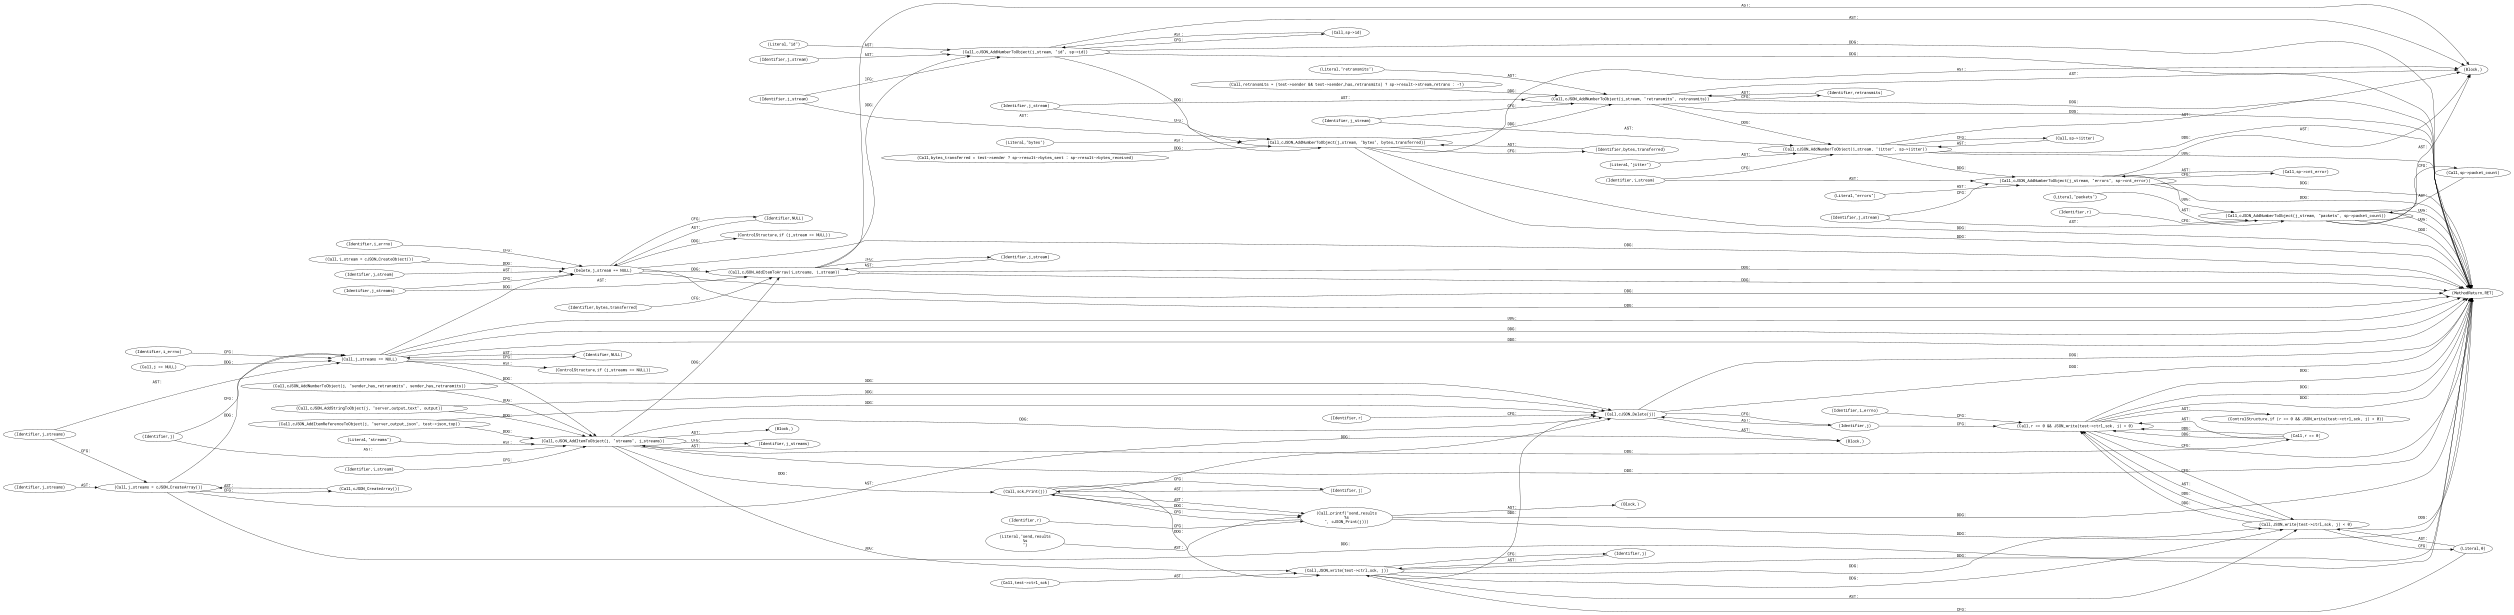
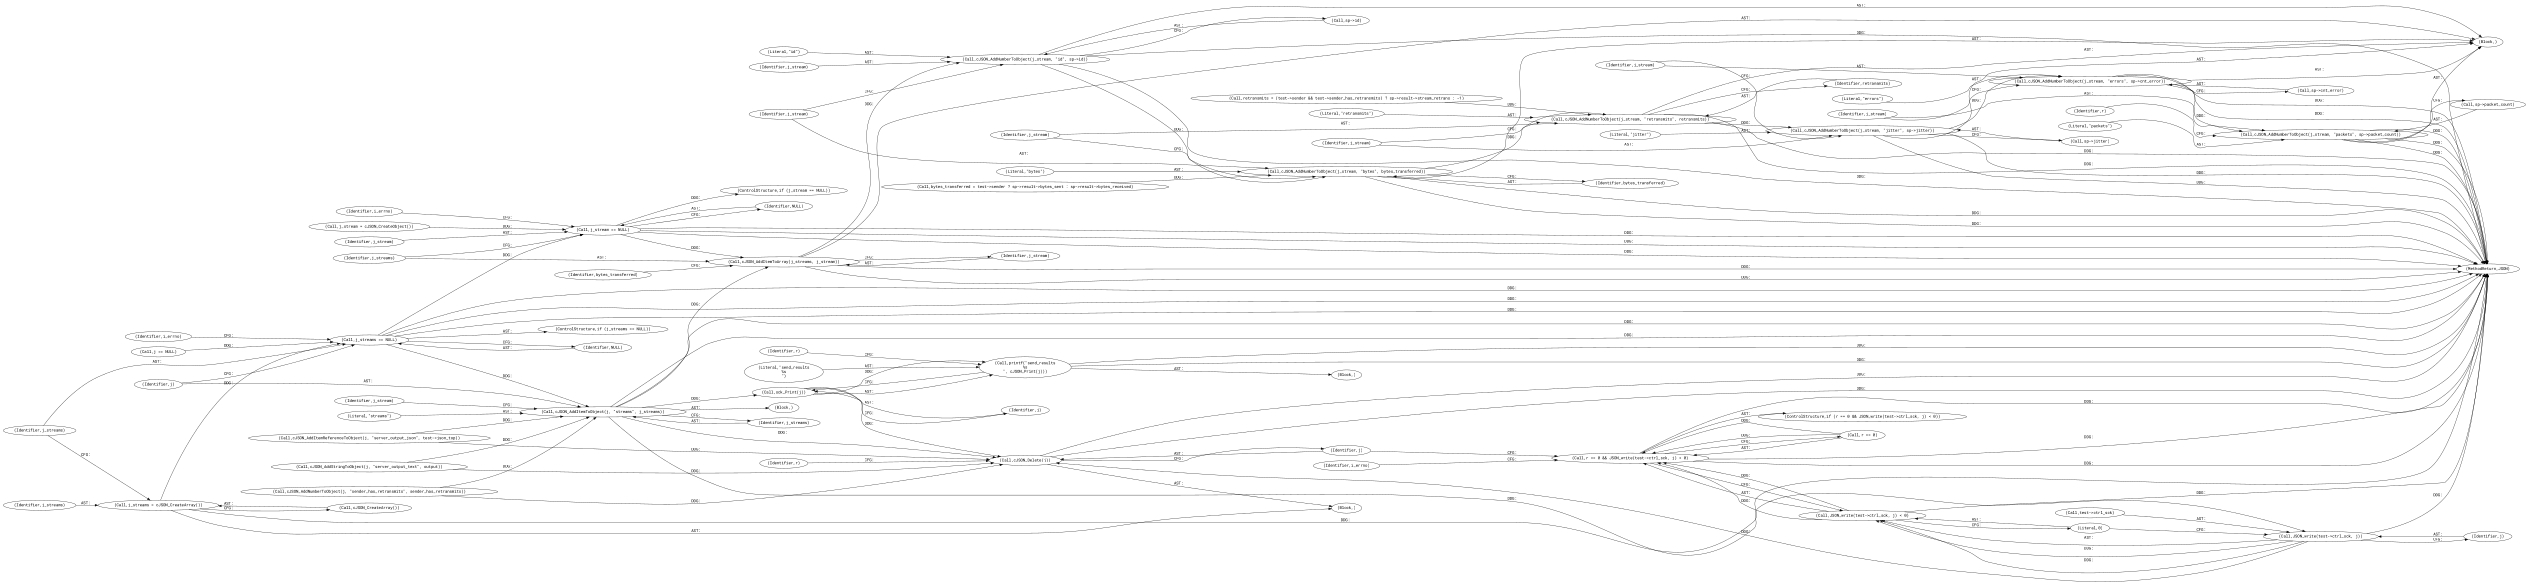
node "(Delete,j_stream == NULL)": label "(Delete,j_stream == NULL)" -> "(Call,j_stream == NULL)"
node "(MethodReturn,RET)": label "(MethodReturn,RET)" -> "(MethodReturn,JSON)"
edge "(Call,sck_Print(j))" -> "(Call,JSON_write(test->ctrl_sck, j))": removed, label "DDG:"
